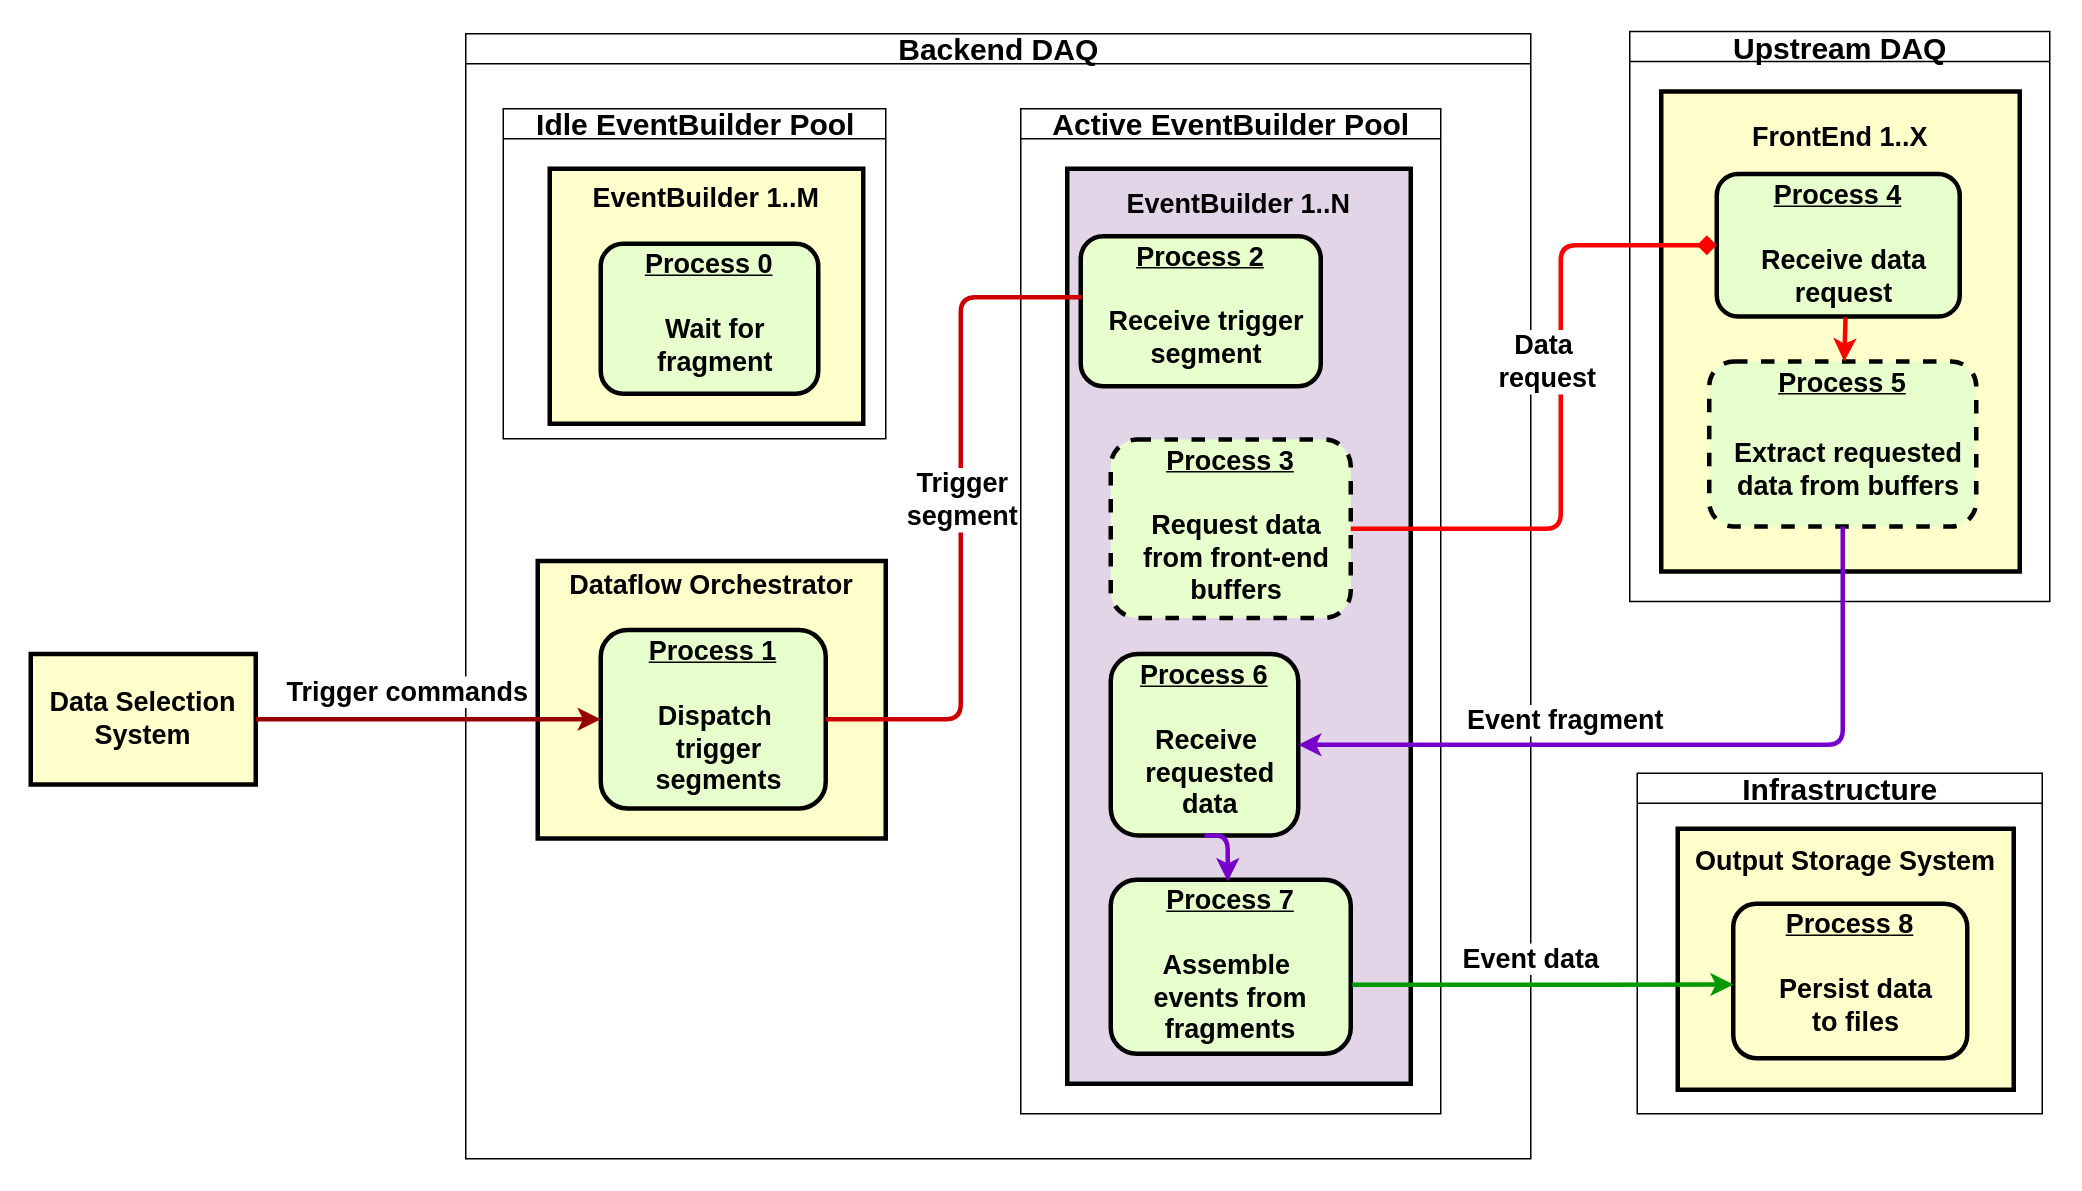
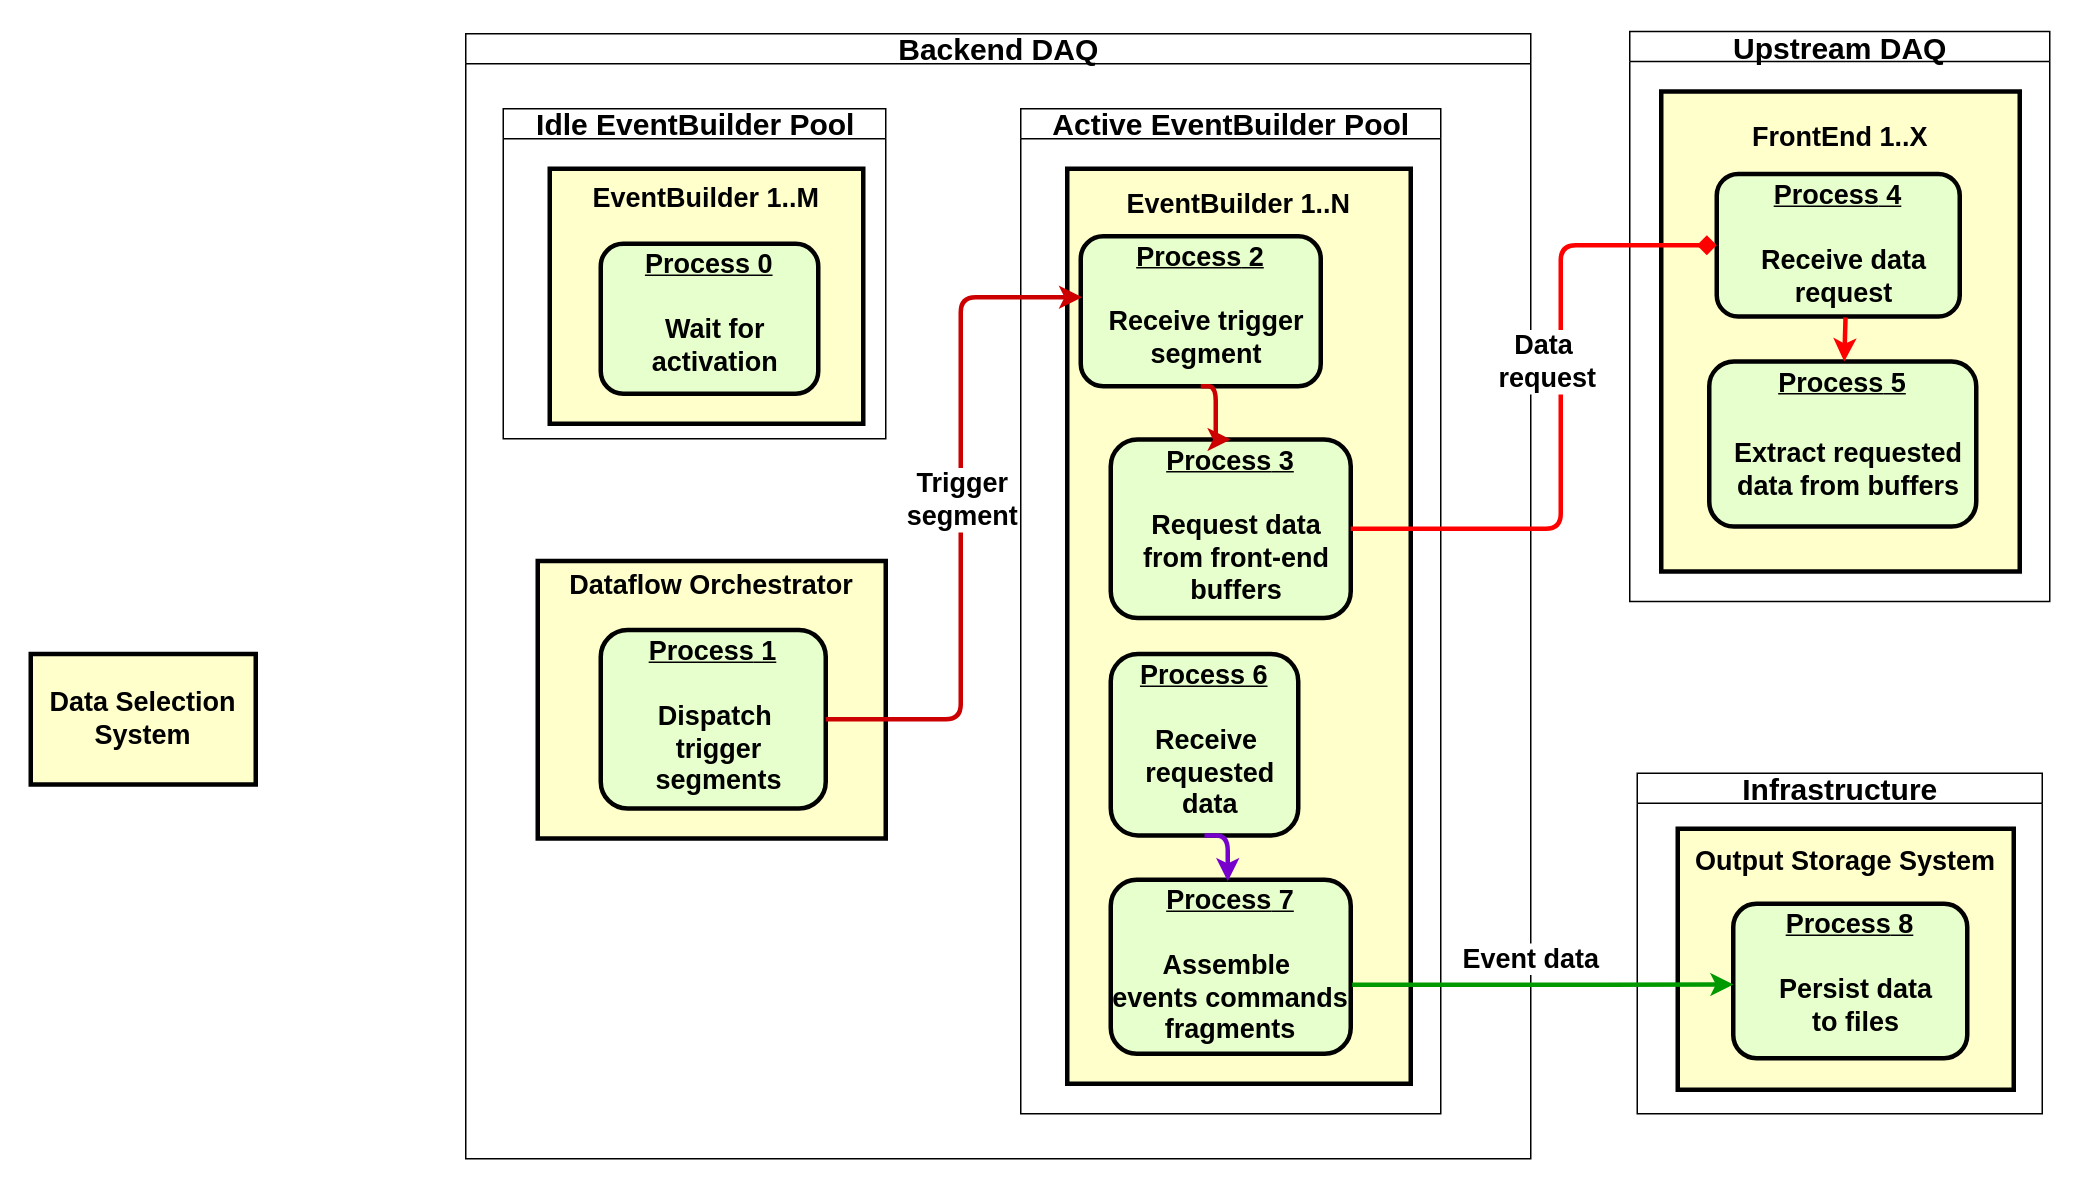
node "Process 0 Wait for fragment": label "Process 0 Wait for fragment" -> "Process 0 Wait for activation"
edge "Process 2 Receive trigger segment" -- "Process 1 Dispatch trigger segments": arrowhead none -> classic
edge "Process 2 Receive trigger segment" -> "Process 3 Request data from front-end buffers": added
node "Process 5 Extract requested data from buffers": style dashed -> solid
node "Process 3 Request data from front-end buffers": style dashed -> solid
node "EventBuilder 1..N": fillcolor #e1d5e7 -> #ffffcc
edge "Data Selection System" -> "Process 1 Dispatch trigger segments": removed, label "Trigger commands"
edge "Process 5 Extract requested data from buffers" -> "Process 6 Receive requested data": removed, label "Event fragment"
node "Process 7 Assemble events from fragments": label "Process 7 Assemble events from fragments" -> "Process 7 Assemble events commands fragments"
node "Process 8 Persist data to files": fillcolor #ffffcc -> #e6ffcc
